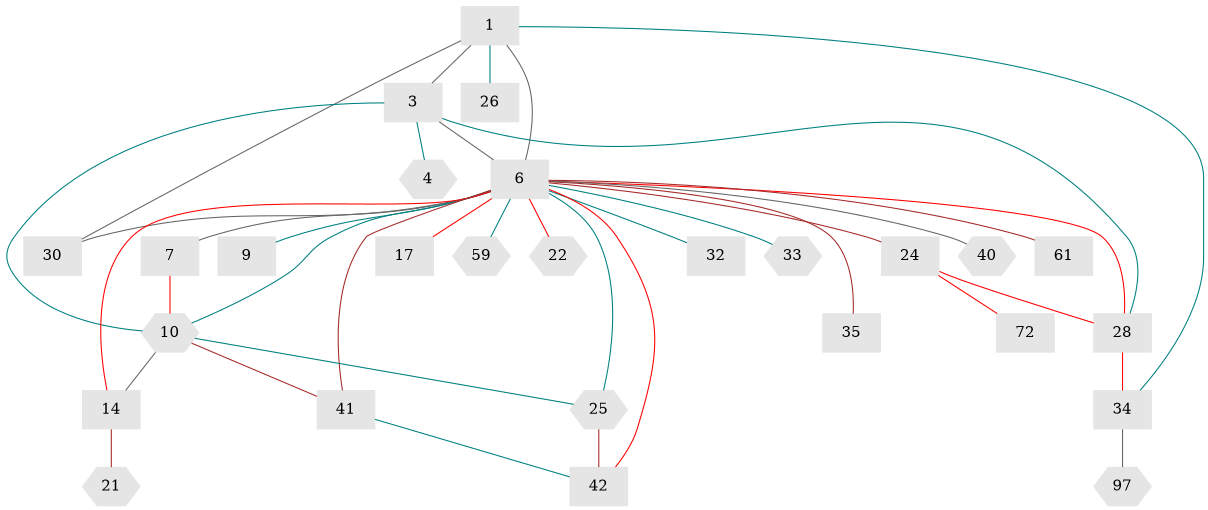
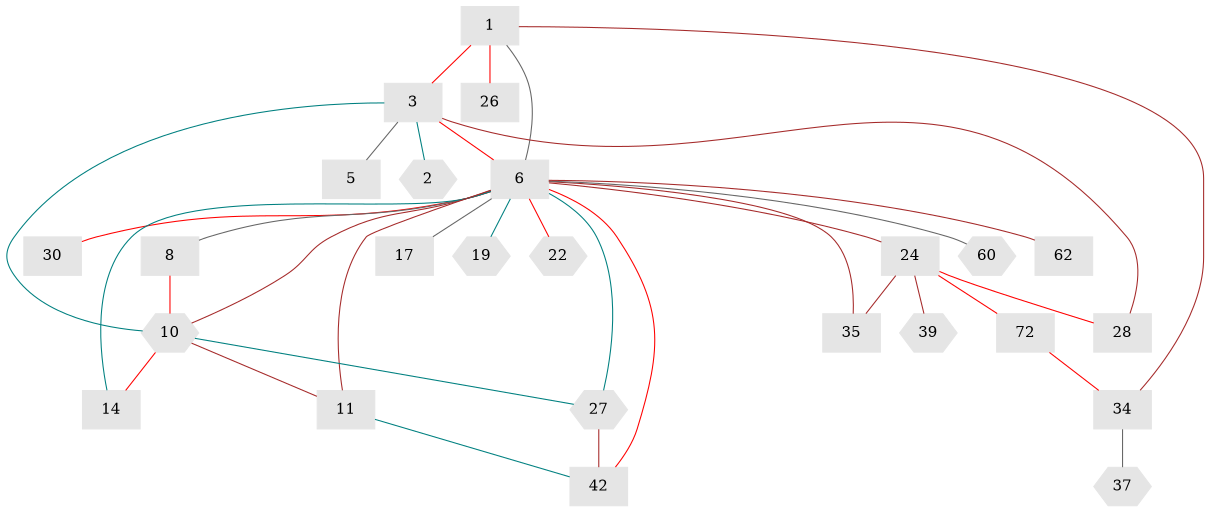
edge "1" -- "34": color teal -> brown
edge "1" -- "3": color gray40 -> red
edge "1" -- "26": color teal -> red
edge "3" -- "28": color teal -> brown
edge "1" -- "30": removed
edge "3" -- "6": color gray40 -> red
node "5": added
node "4": label "4" -> "2"
edge "6" -- "28": removed
edge "6" -- "14": color red -> teal
edge "6" -- "30": color gray40 -> red
edge "6" -- "17": color red -> gray40
edge "6" -- "10": color teal -> brown
node "7": label "7" -> "8"
node "9": removed
node "59": label "59" -> "19"
node "32": removed
node "33": removed
node "40": label "40" -> "60"
node "61": label "61" -> "62"
edge "24" -- "35": added
node "39": added
edge "10" -- "14": color gray40 -> red
edge "28" -- "34": now "72" -- "34"
node "41": label "41" -> "11"
node "25": label "25" -> "27"
node "21": removed
node "97": label "97" -> "37"
